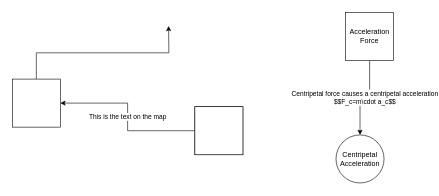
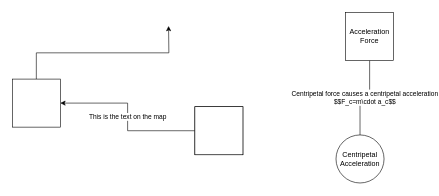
edge "Acceleration Force" -> "Centripetal Acceleration": arrowhead classic -> none
